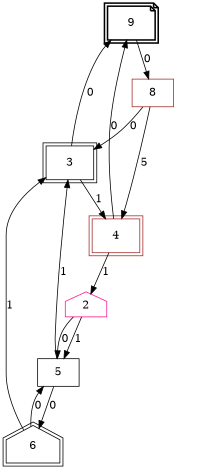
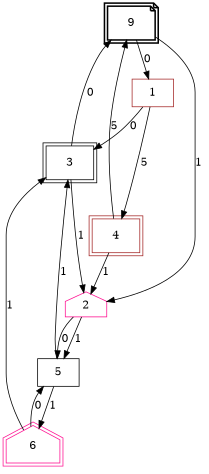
node "8": label "8" -> "1"
edge "4" -> "9": label "0" -> "5"
edge "9" -> "2": added, label "1"
edge "3" -> "4": now "3" -> "2"
edge "5" -> "6": label "0" -> "1"
node "6": color black -> deeppink
